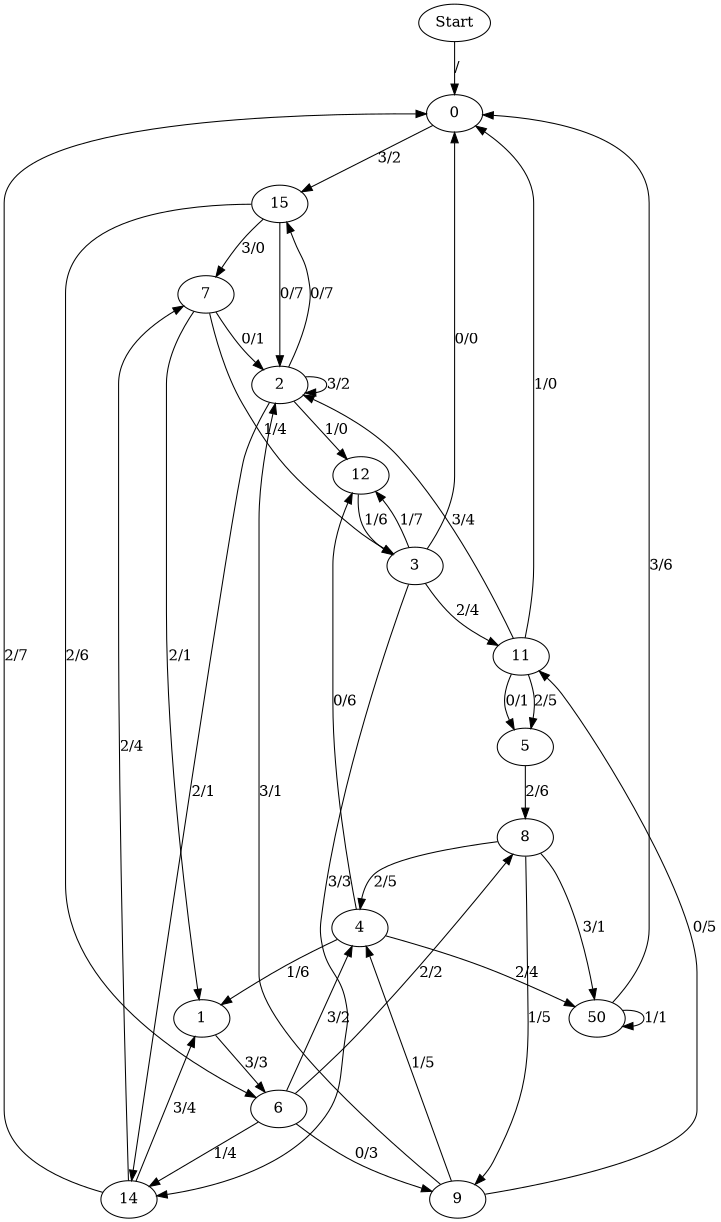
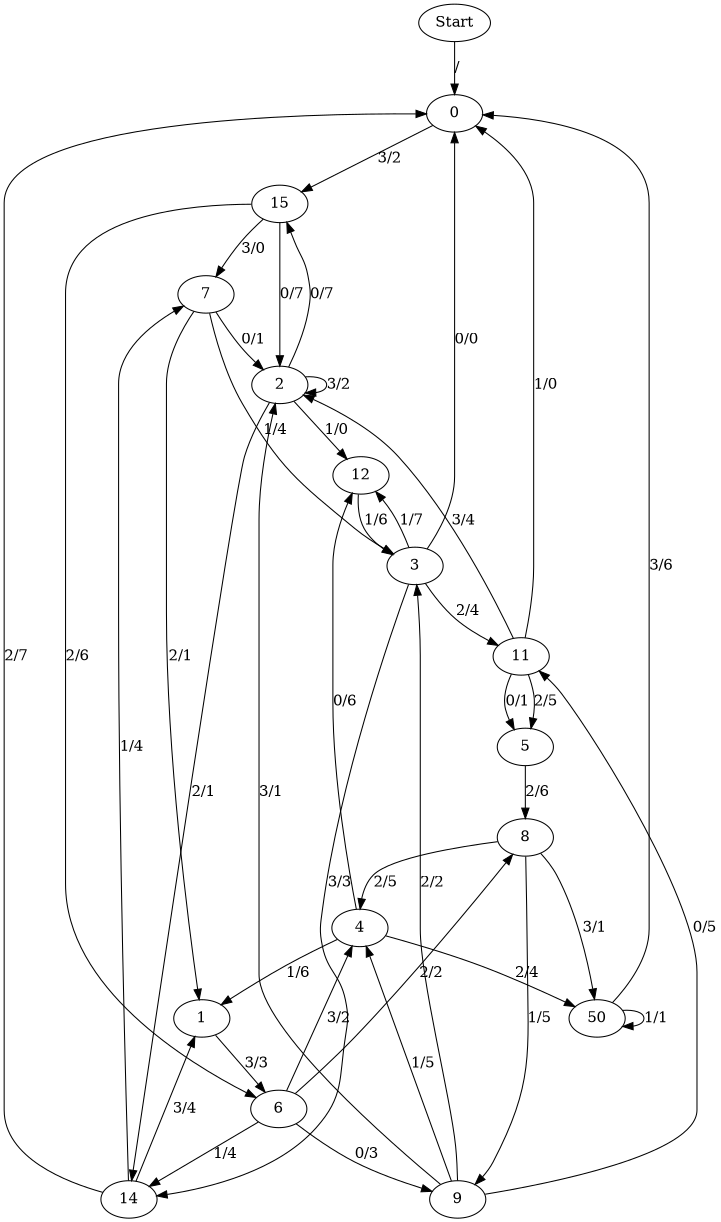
edge "14" -> "7": label "2/4" -> "1/4"
edge "9" -> "3": added, label "2/2"
